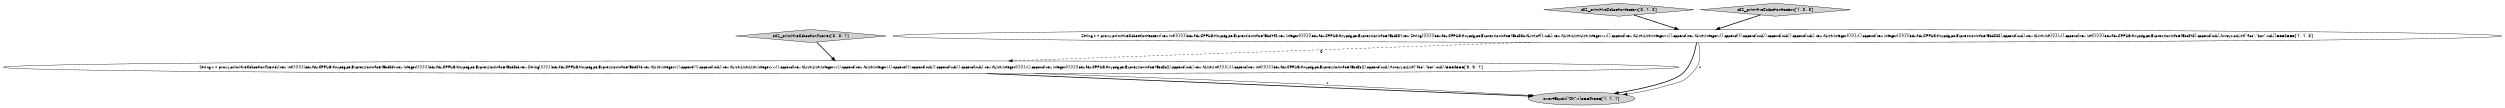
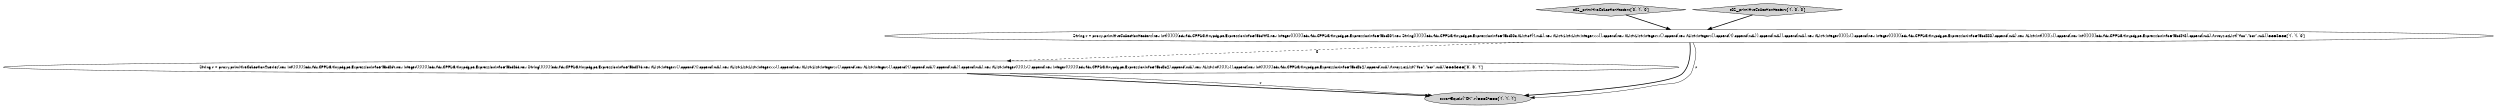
node "b02_primitiveCollectionQueries['0', '0', '1']": removed
